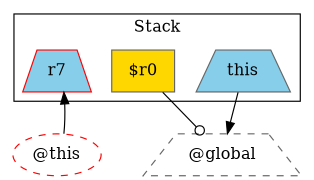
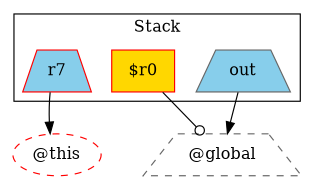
node "$r0": color gray40 -> red
node "this": label "this" -> "out"
edge "@this" -> "r7": reversed
